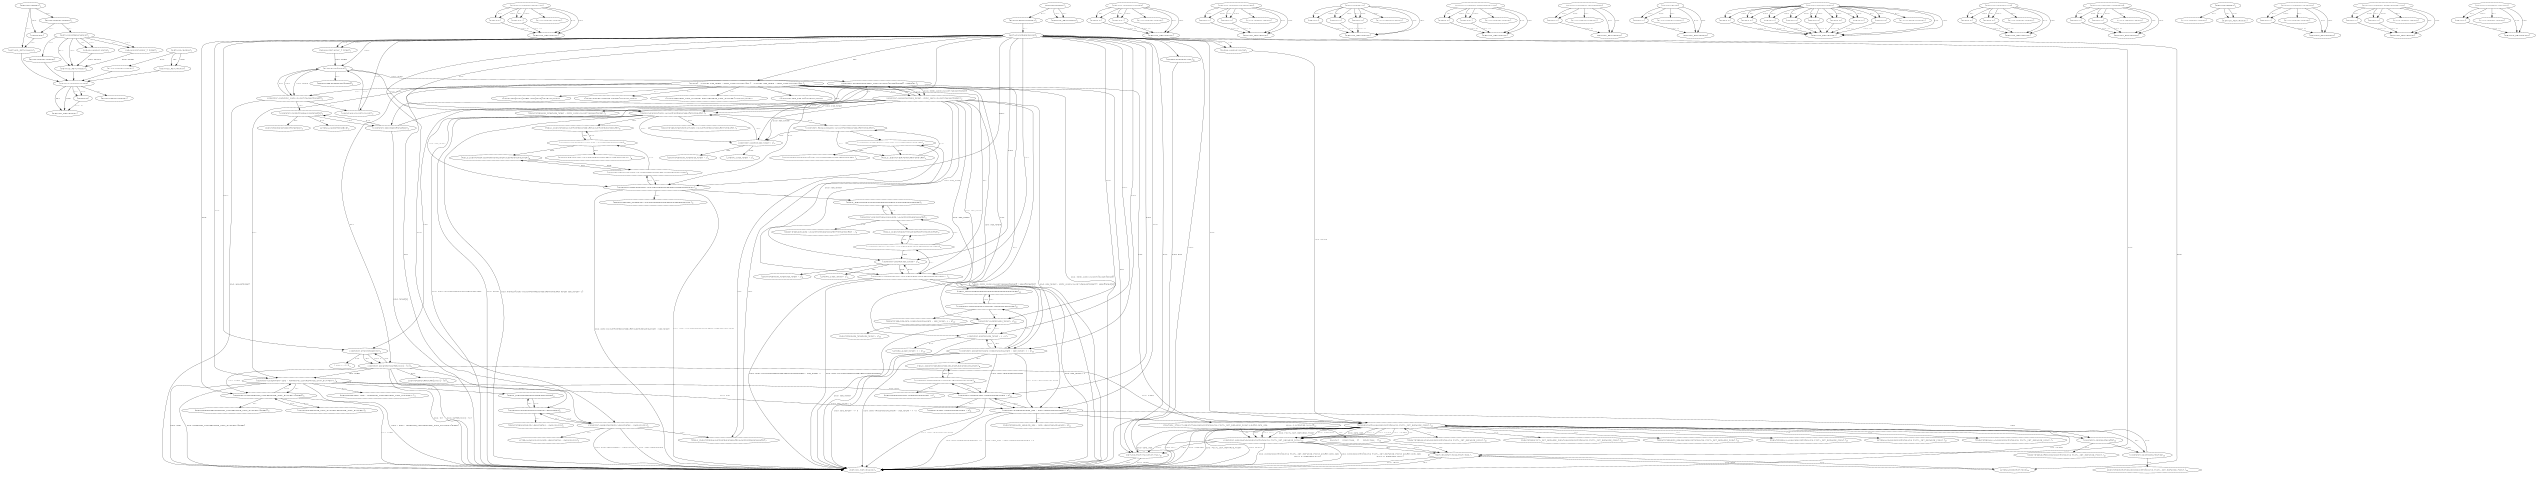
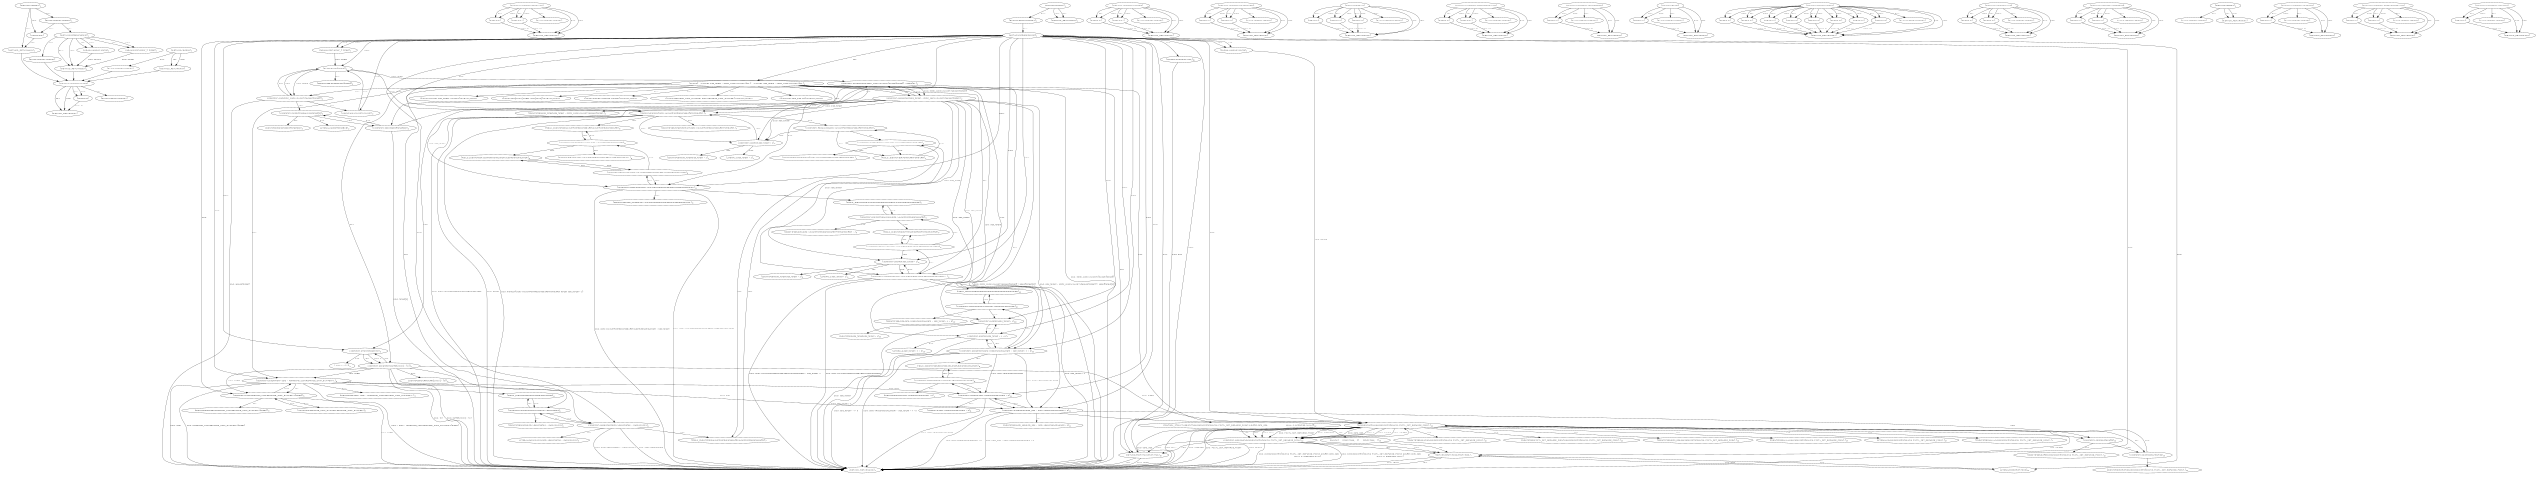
node "<(LOCAL,USHORT size_target: USHORT)<SUB>2</SUB>>": added
